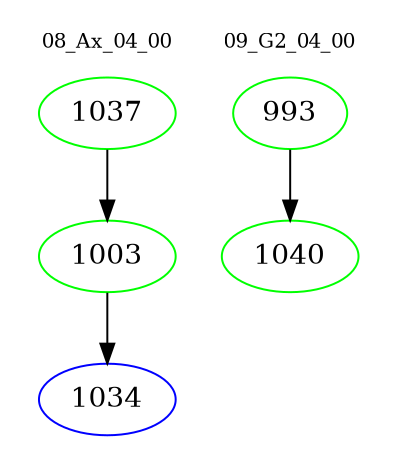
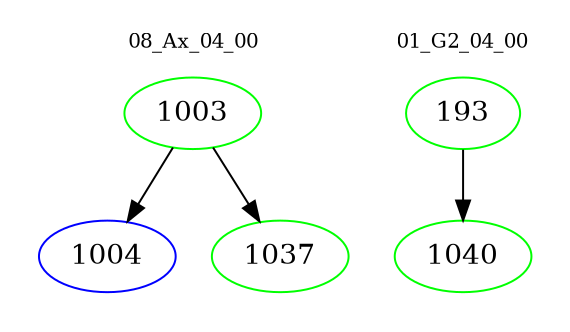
cluster "09_G2_04_00": label "09_G2_04_00" -> "01_G2_04_00"
node "993": label "993" -> "193"
edge "1037" -> "1003": reversed
node "1034": label "1034" -> "1004"
